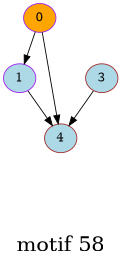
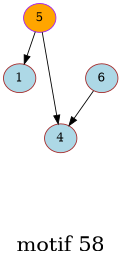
node "0": label "0" -> "5"
node "1": color purple -> brown
node "3": label "3" -> "6"
edge "1" -> "4": removed
